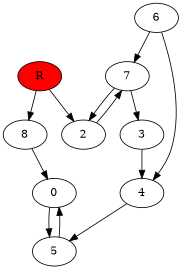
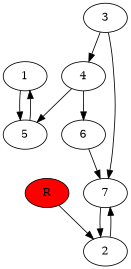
edge "7" -> "3": reversed
edge "6" -> "4": reversed
node "8": removed
node "0": label "0" -> "1"
